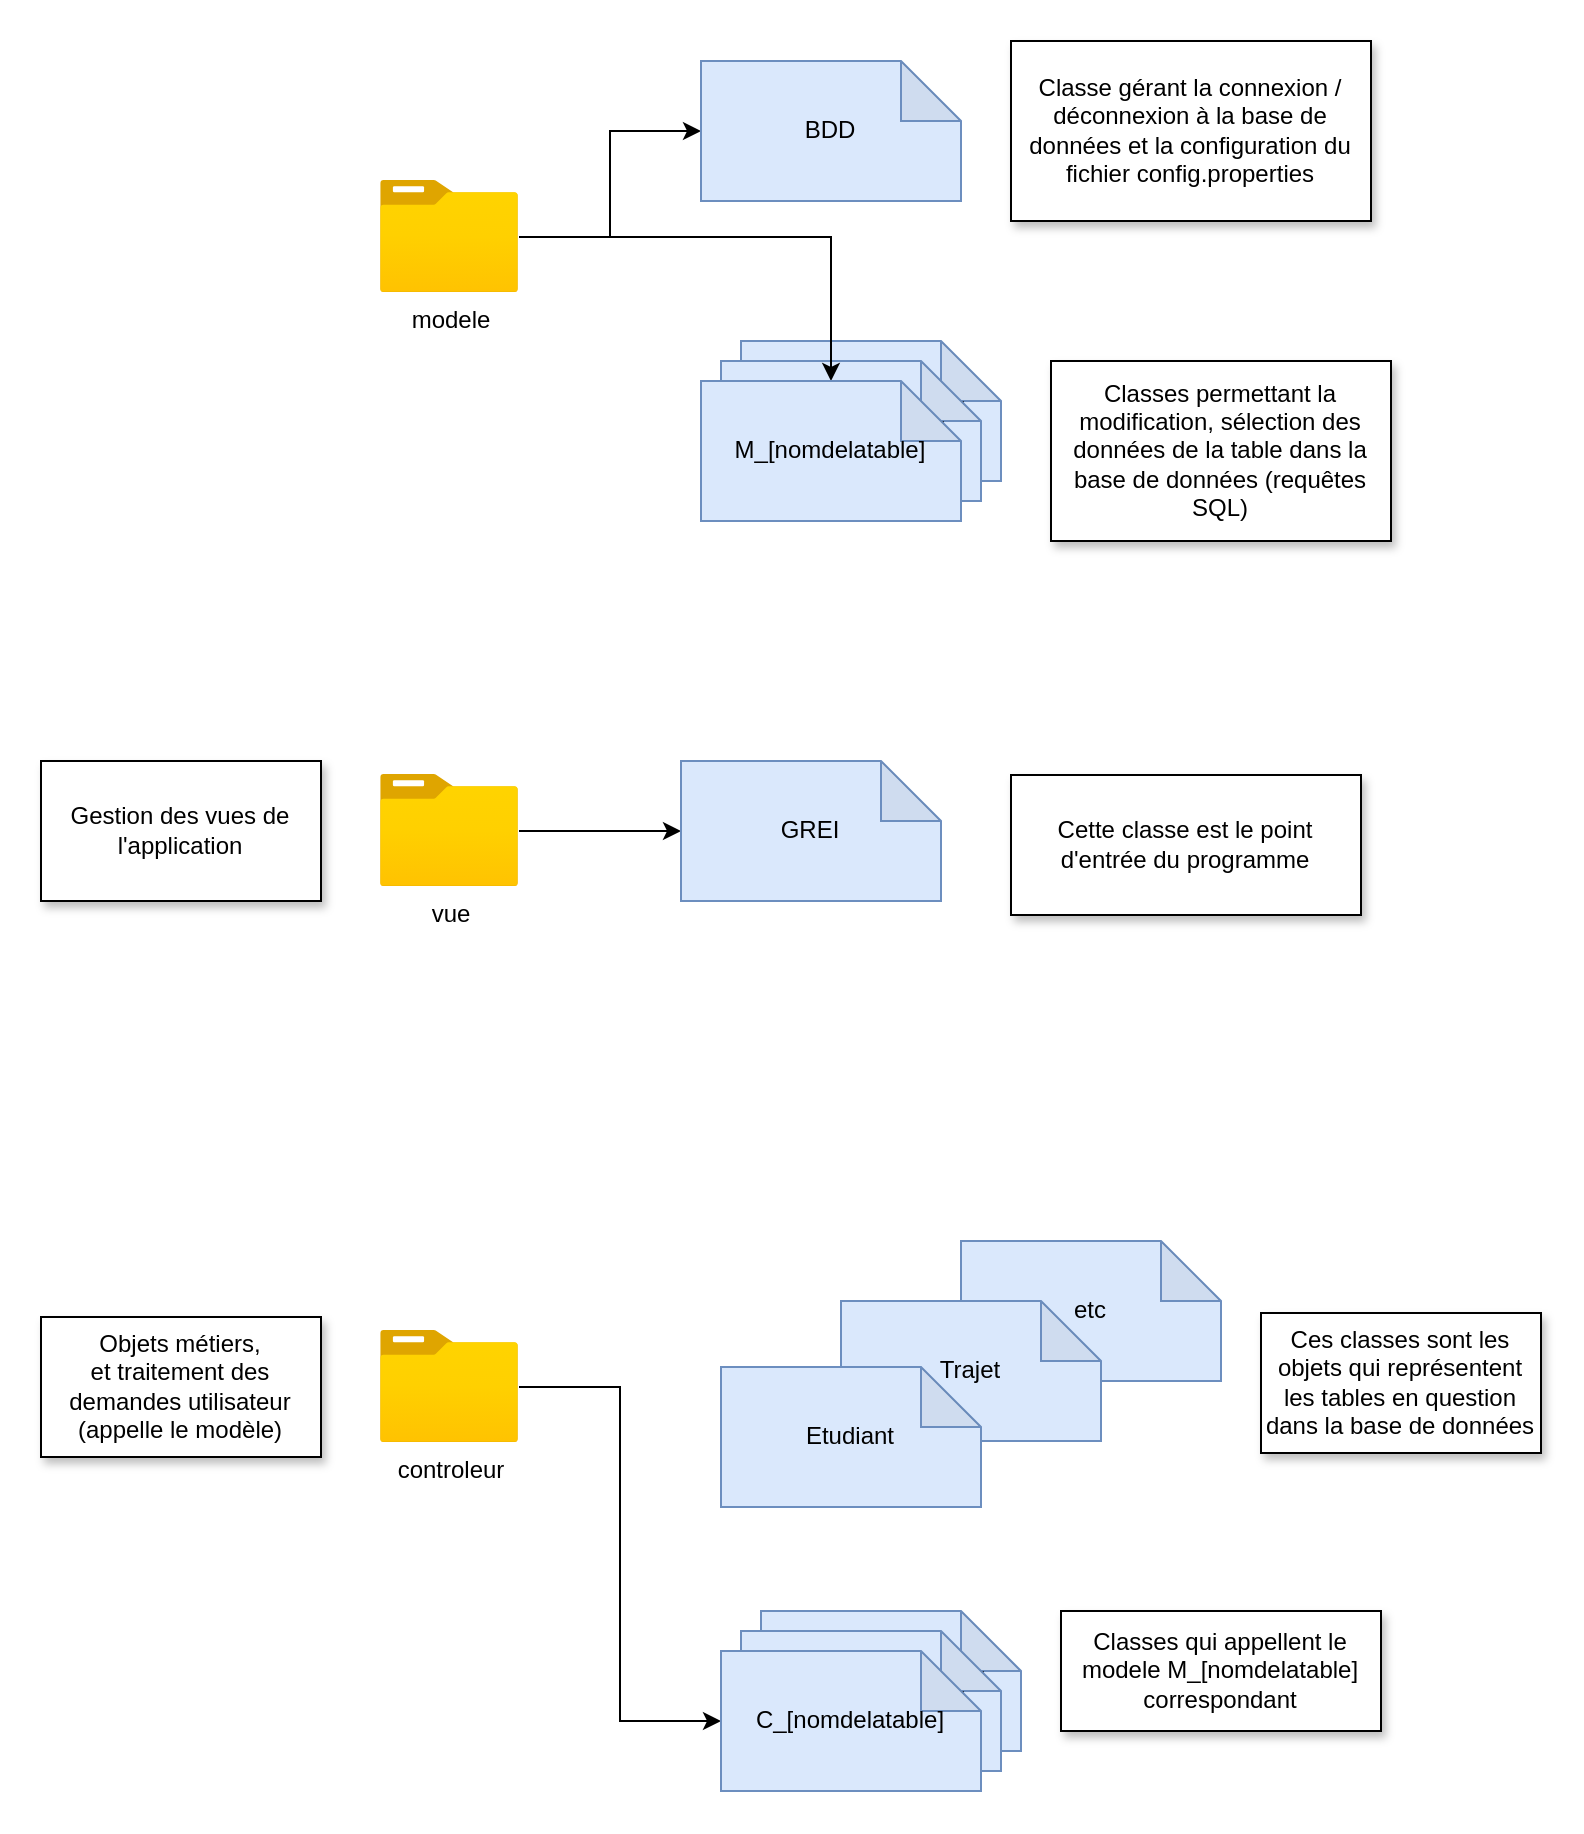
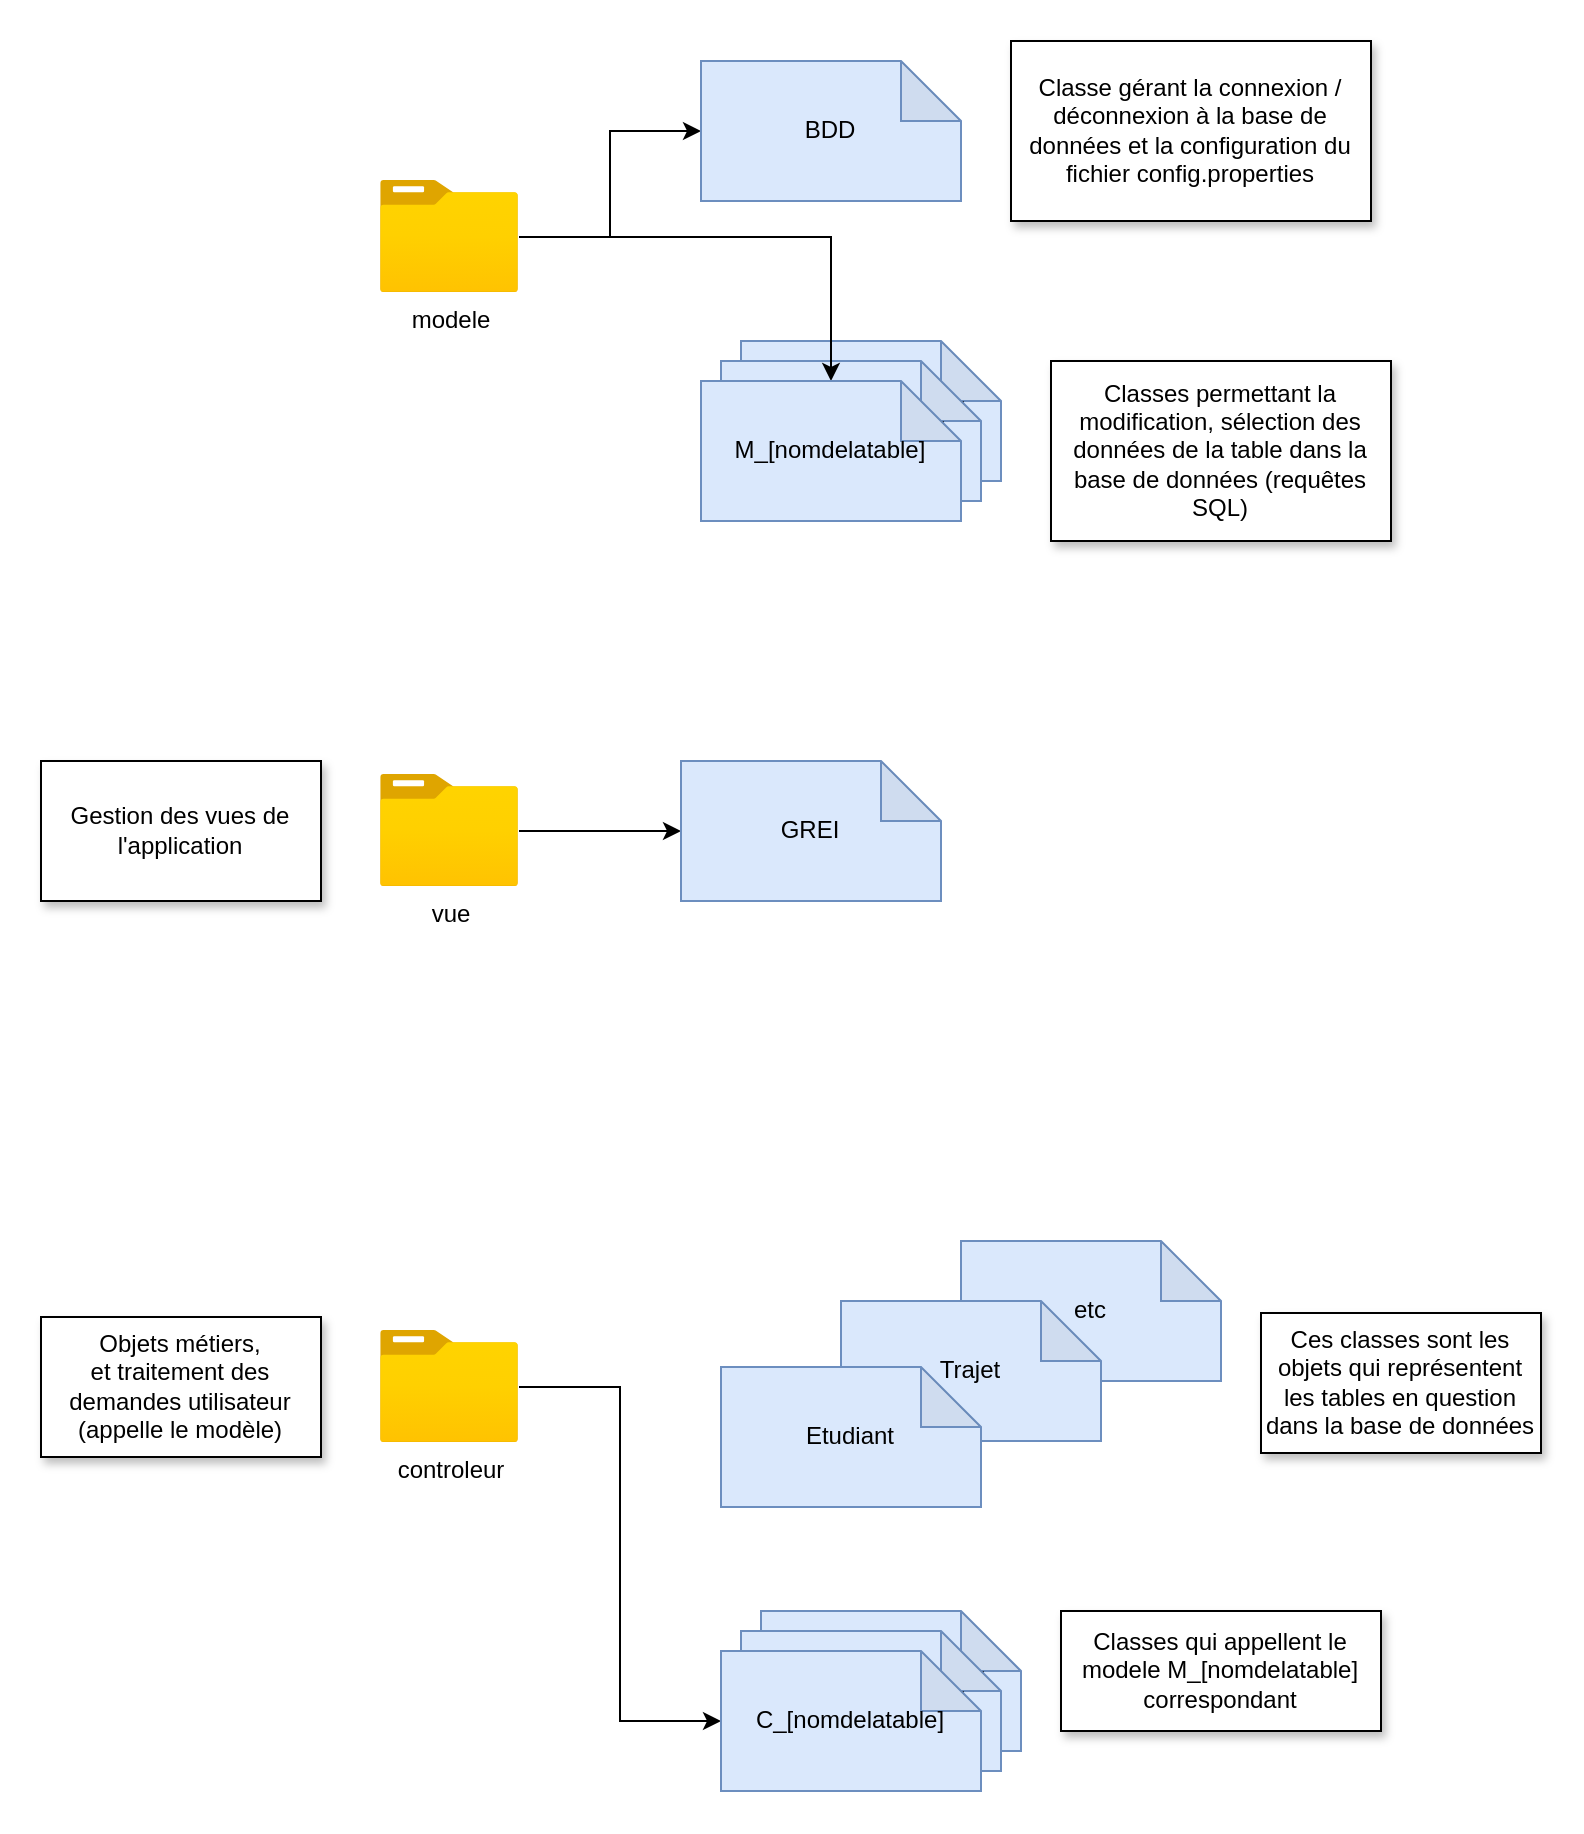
node "Cette classe est le point d'entrée du programme": removed
